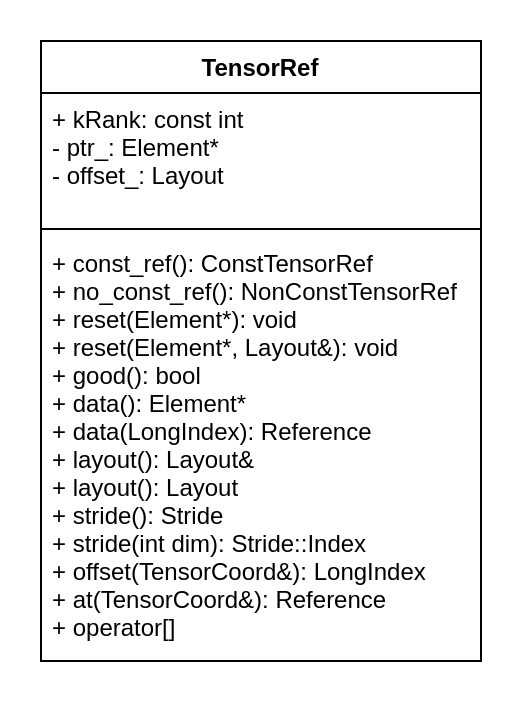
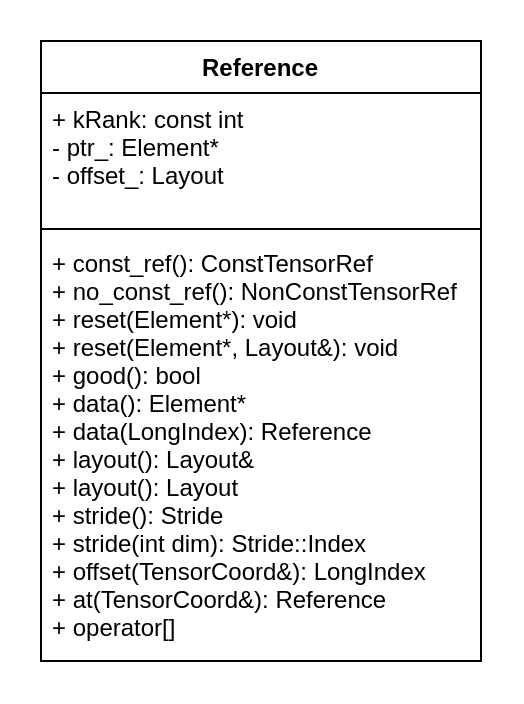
node "TensorRef": label "TensorRef" -> "Reference"
